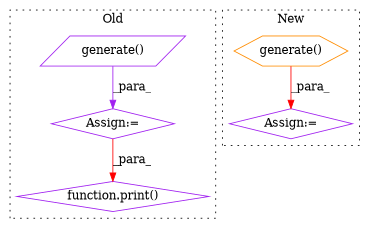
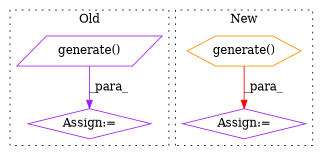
node "function.print()": removed
